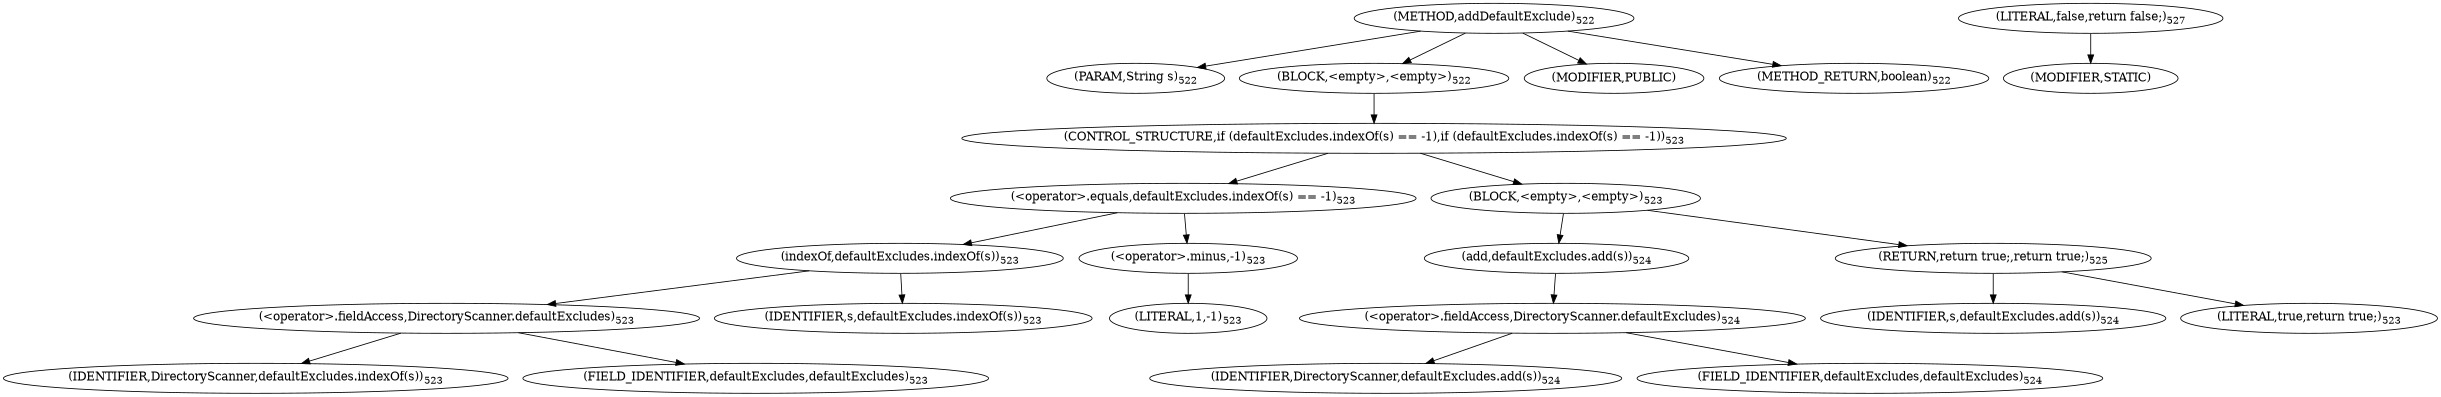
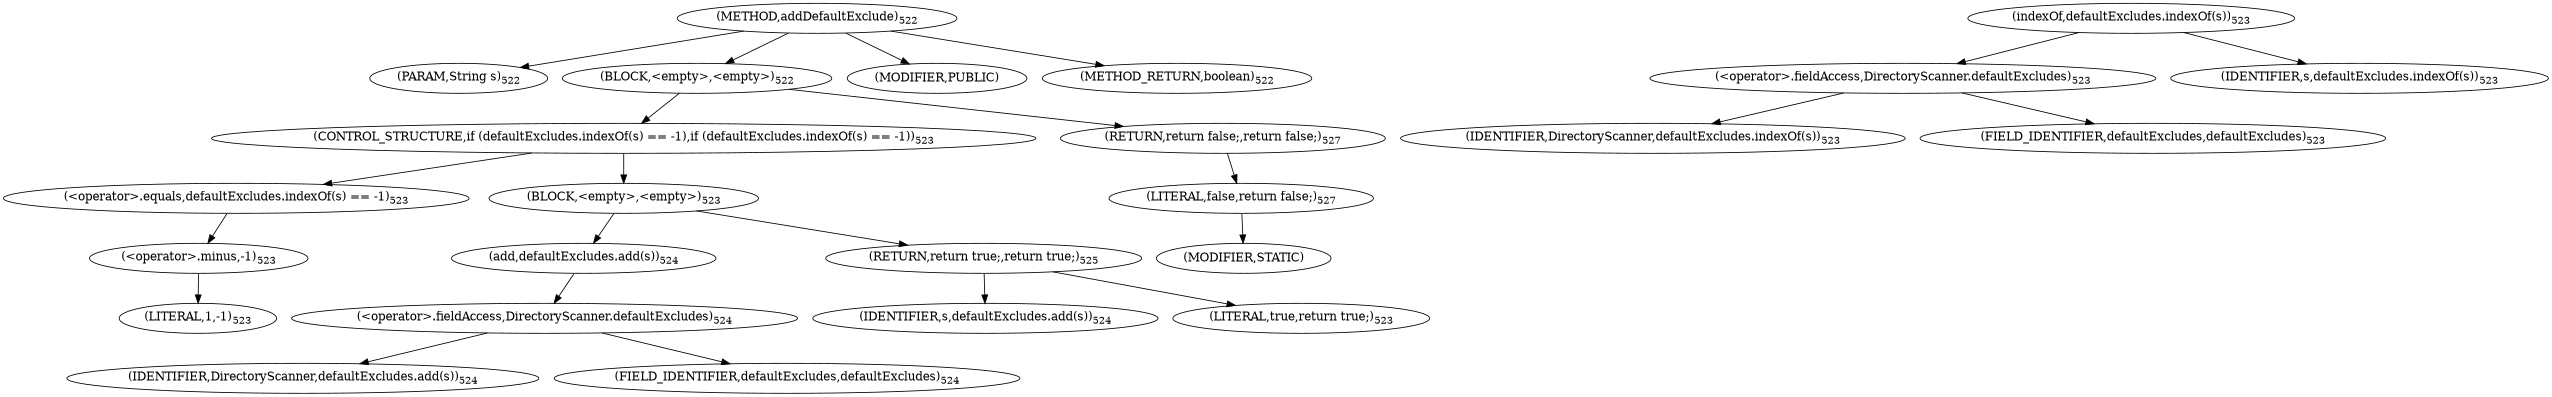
node "(RETURN,return false;,return false;)": added
edge "(<operator>.equals,defaultExcludes.indexOf(s) == -1)" -> "(indexOf,defaultExcludes.indexOf(s))": removed
